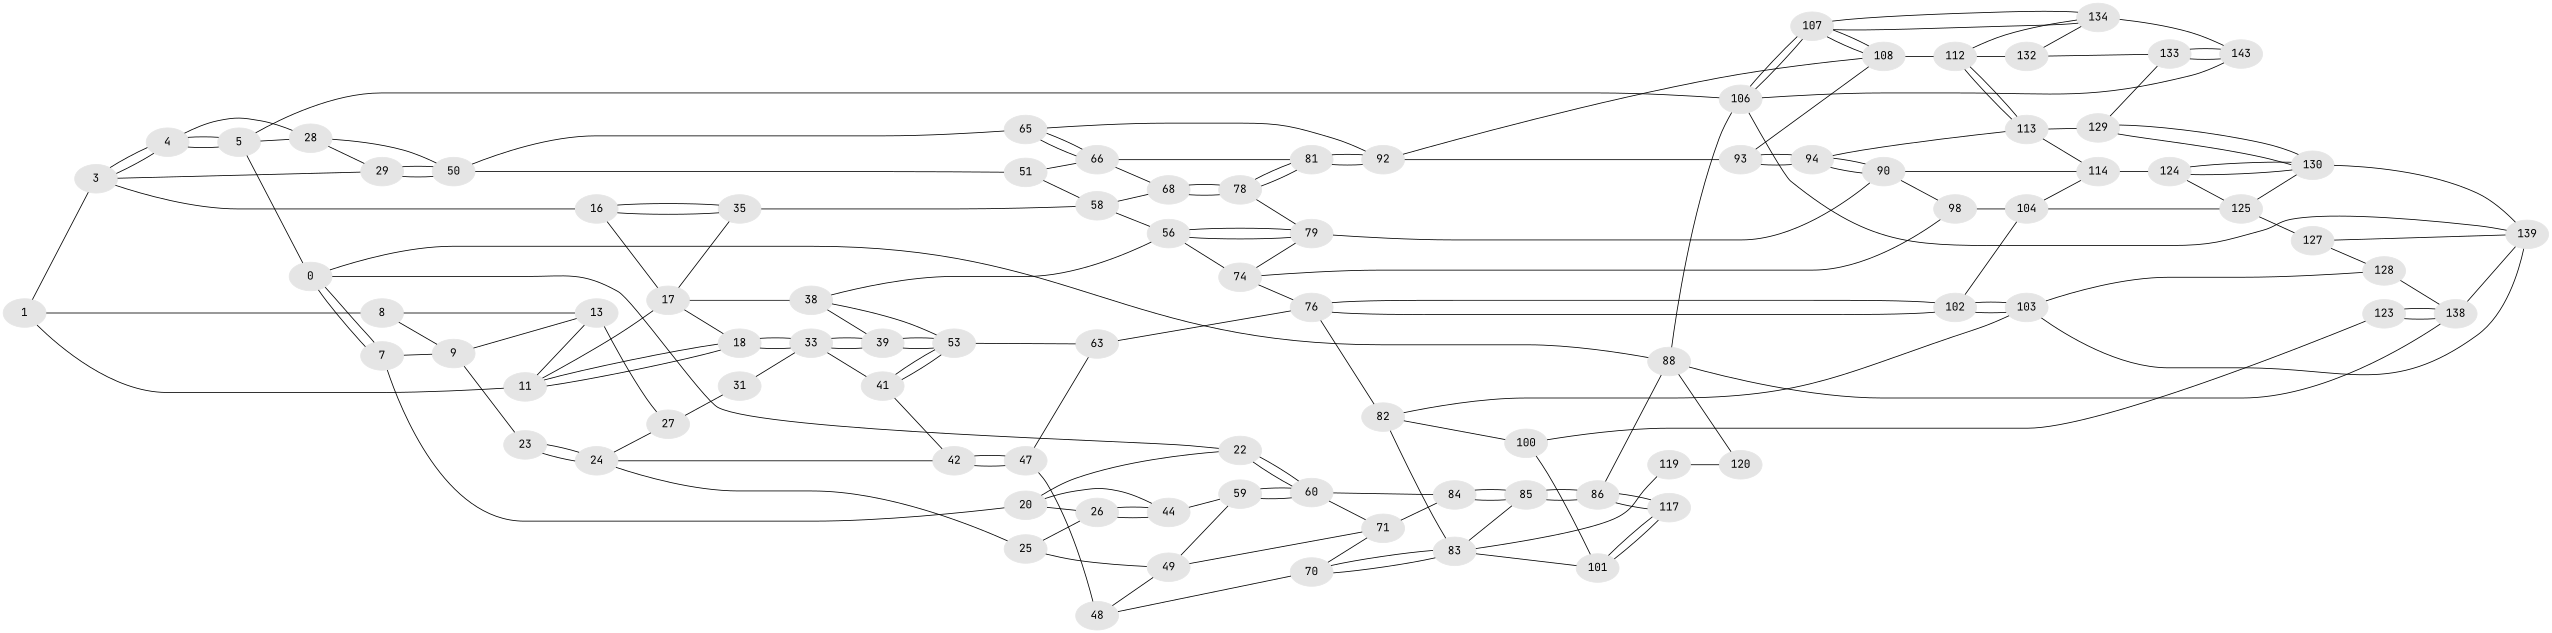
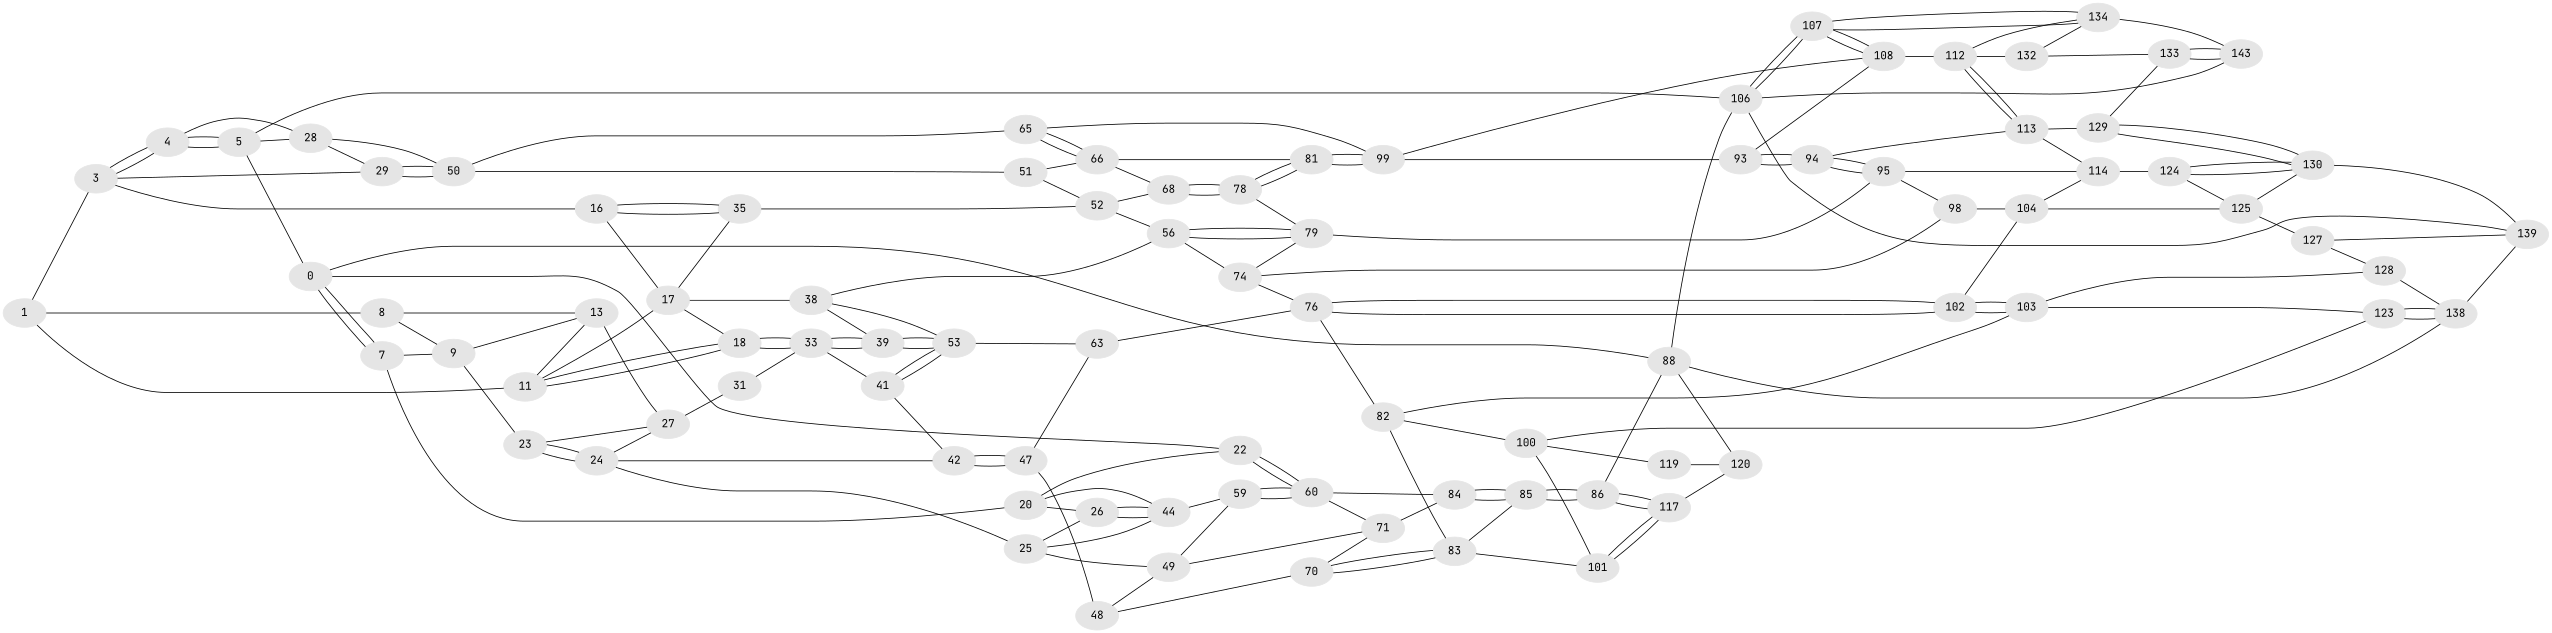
node "92": label "92" -> "99"
node "90": label "90" -> "95"
node "58": label "58" -> "52"
edge "139" -- "103": now "123" -- "103"
edge "27" -- "23": added
edge "120" -- "117": added
edge "119" -- "83": now "119" -- "100"
edge "44" -- "25": added
